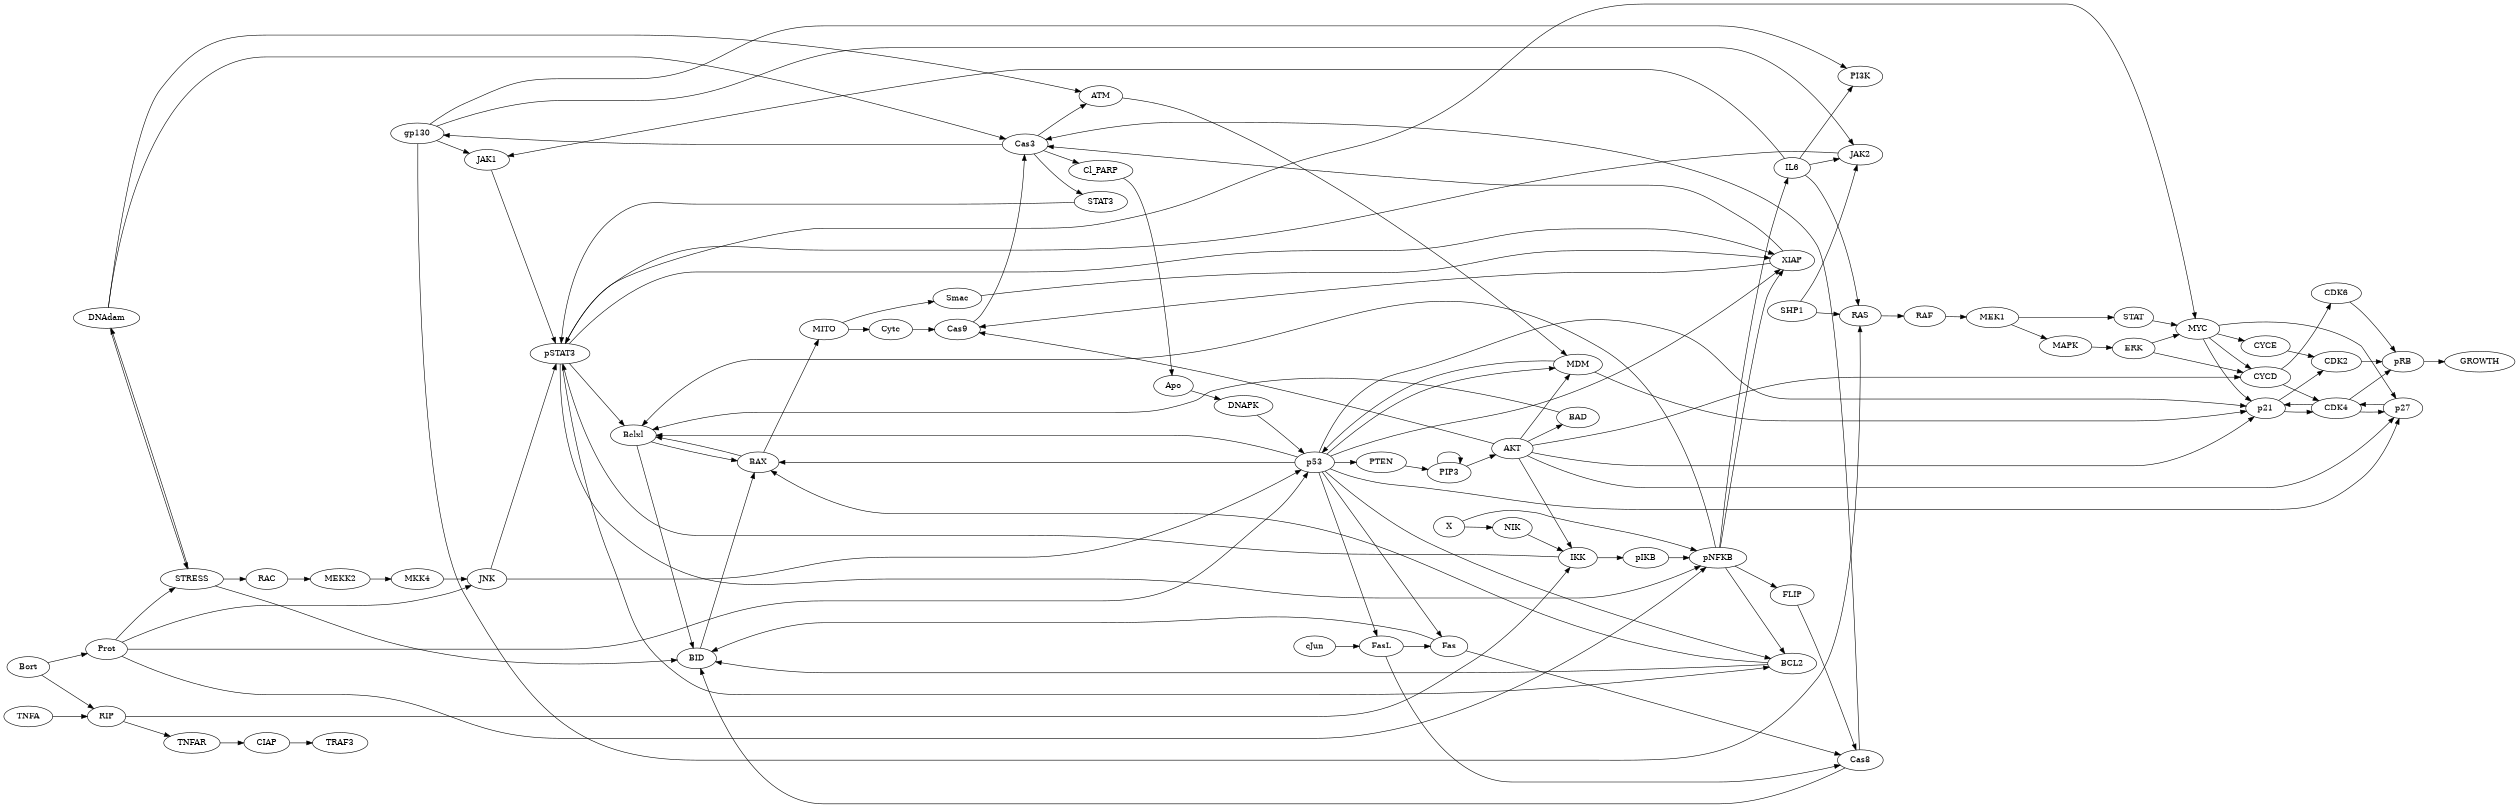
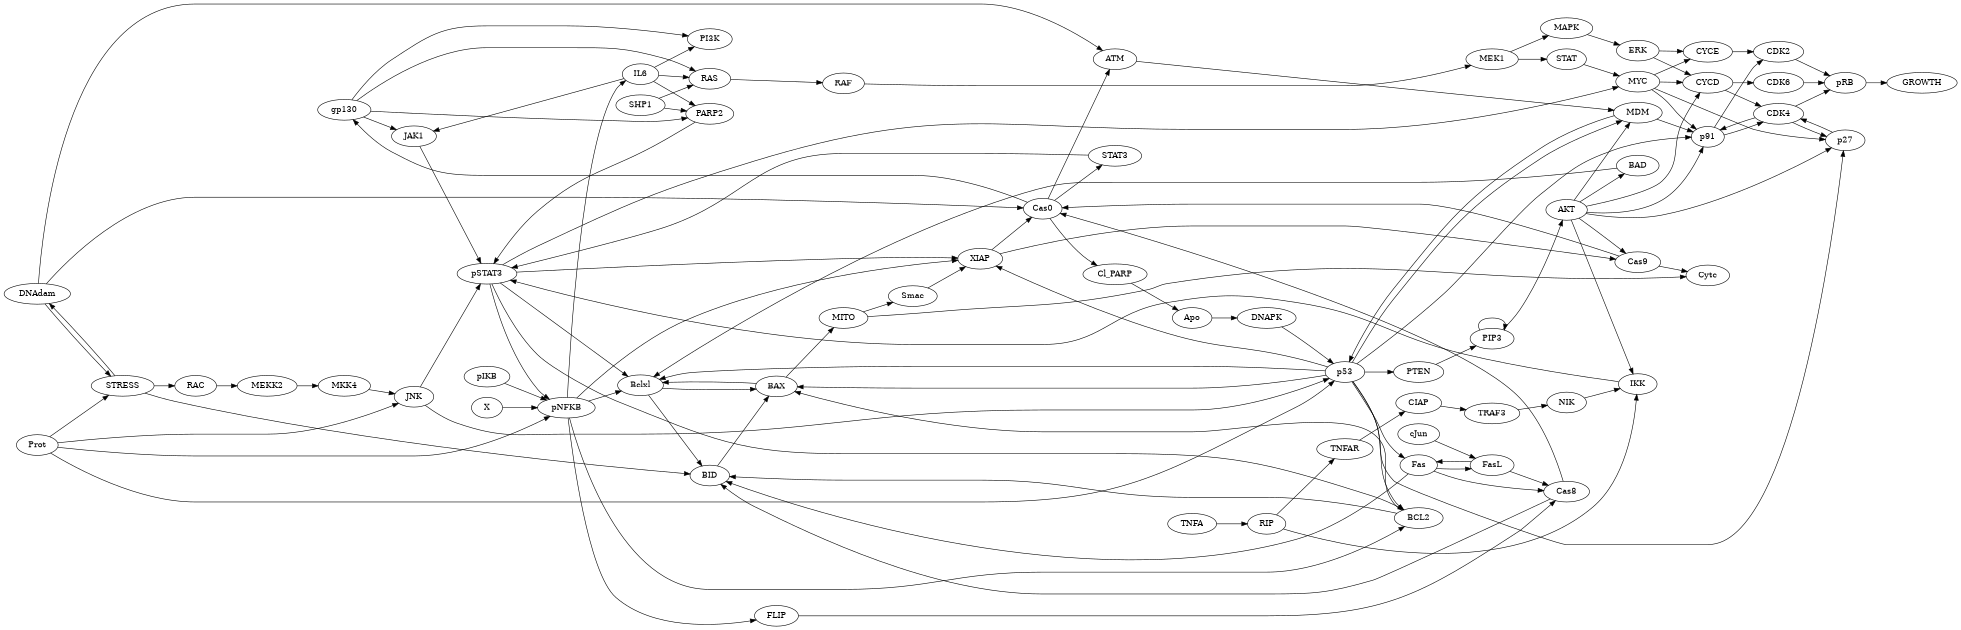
node "Cas3": label "Cas3" -> "Cas0"
node "JAK2": label "JAK2" -> "PARP2"
edge "Cytc" -> "Cas9": reversed
edge "ERK" -> "MYC": now "ERK" -> "CYCE"
node "p21": label "p21" -> "p91"
edge "X" -> "NIK": now "TRAF3" -> "NIK"
edge "p53" -> "FasL": now "Fas" -> "FasL"
edge "IKK" -> "pIKB": removed
node "Bort": removed
